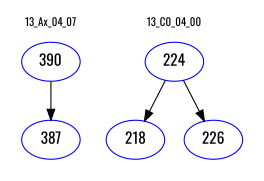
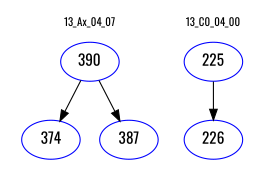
node "224": label "224" -> "225"
node "374": added
node "218": removed
